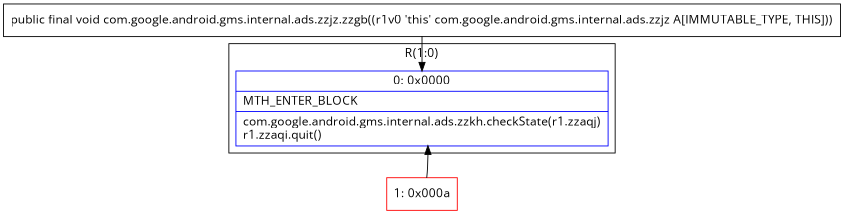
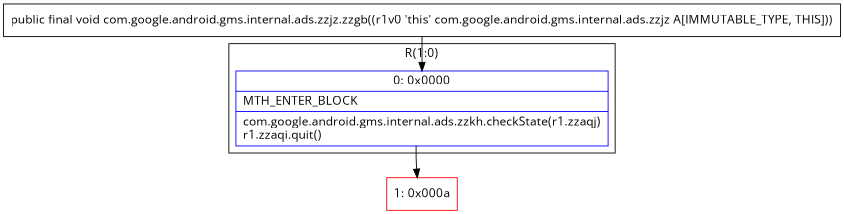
edge "1: 0x000a" -> "0: 0x0000": reversed
